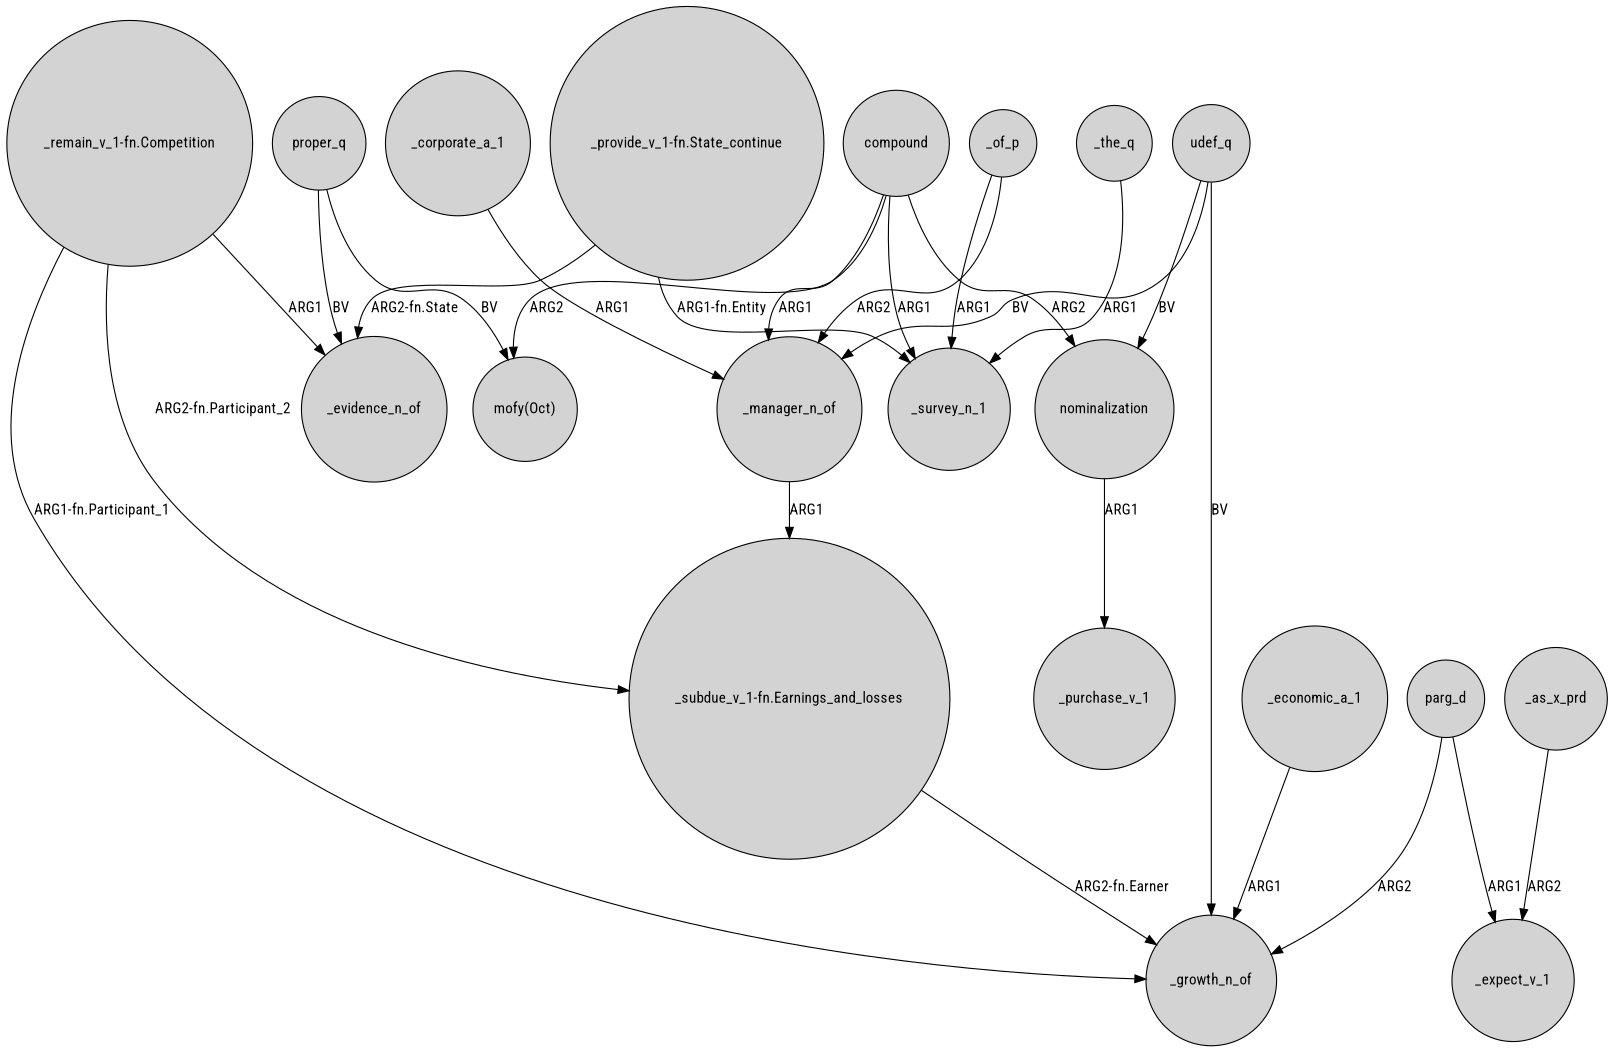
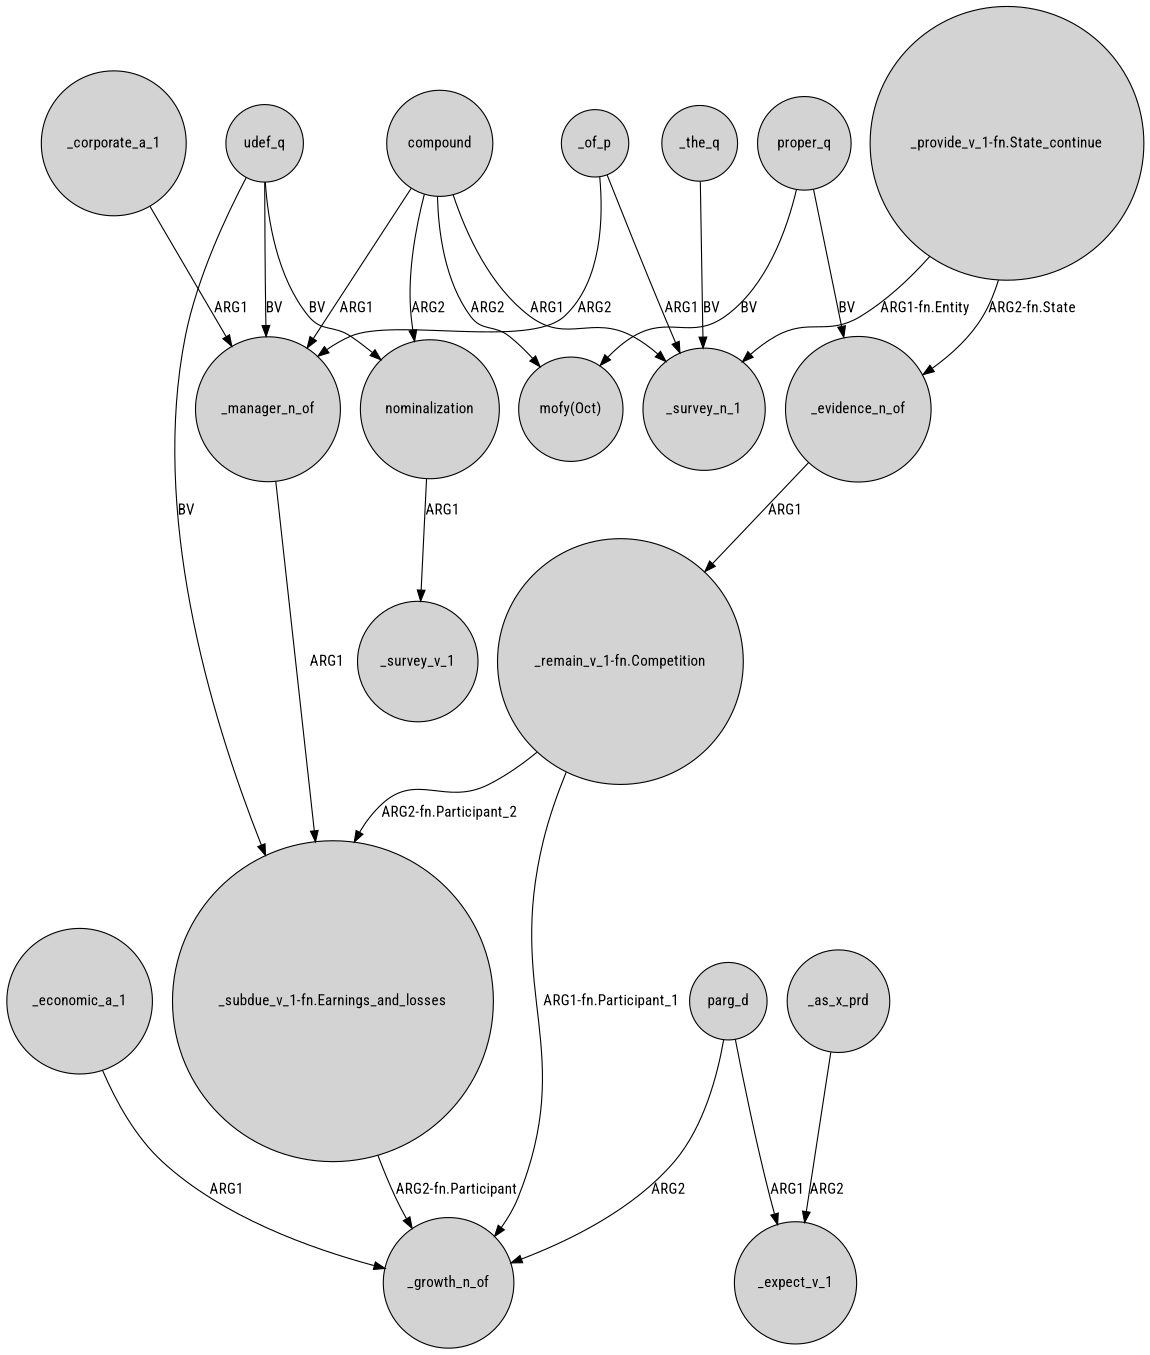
edge "_remain_v_1-fn.Competition" -> "_evidence_n_of": reversed
edge "_the_q" -> "_survey_n_1": label "ARG1" -> "BV"
edge "udef_q" -> "_growth_n_of": now "udef_q" -> "_subdue_v_1-fn.Earnings_and_losses"
node "_purchase_v_1": label "_purchase_v_1" -> "_survey_v_1"
edge "_subdue_v_1-fn.Earnings_and_losses" -> "_growth_n_of": label "ARG2-fn.Earner" -> "ARG2-fn.Participant"
